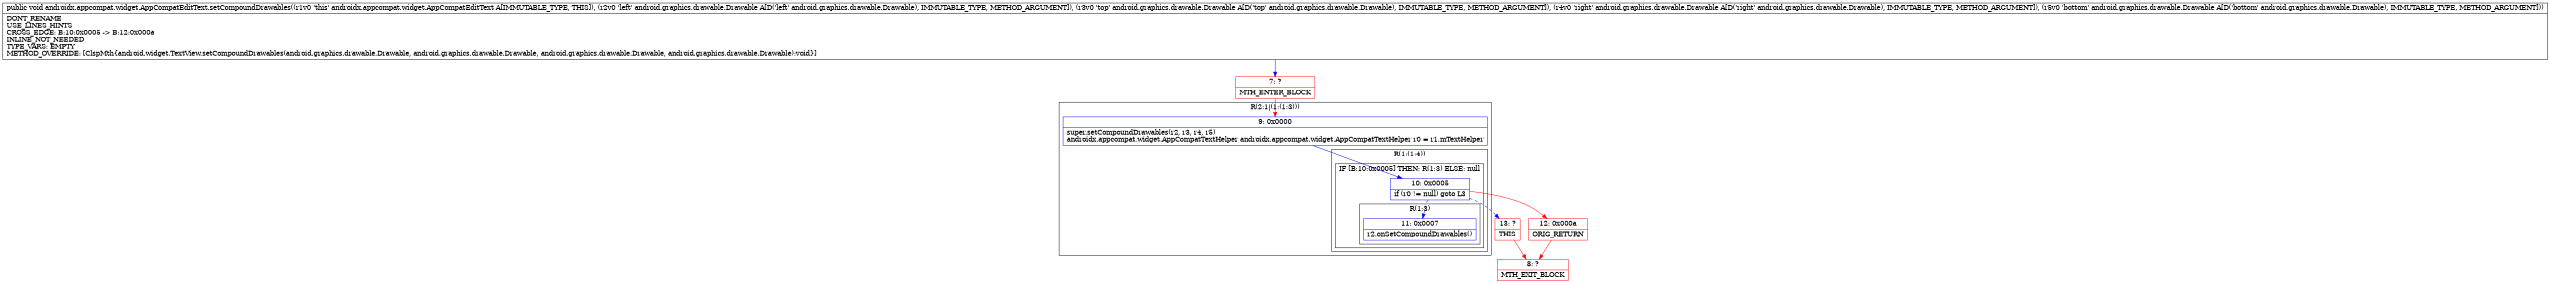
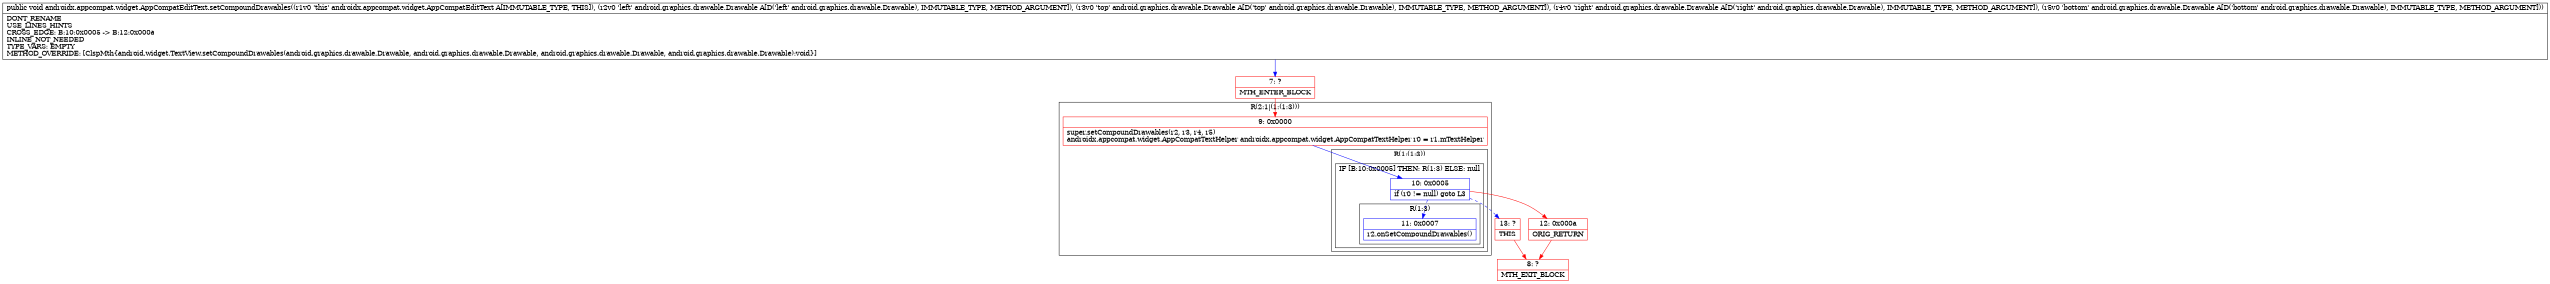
node "9: 0x0000": color blue -> red
cluster "R(1:(1:4))": label "R(1:(1:4))" -> "R(1:(1:3))"
